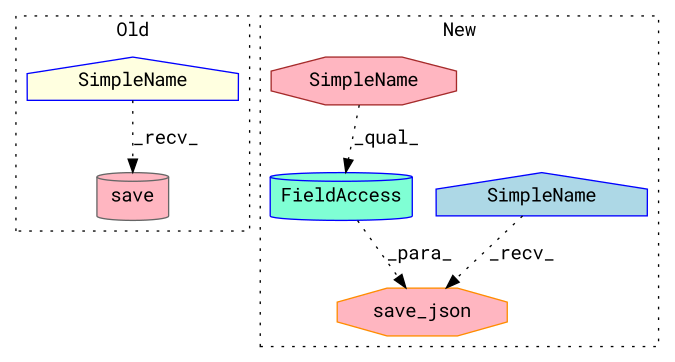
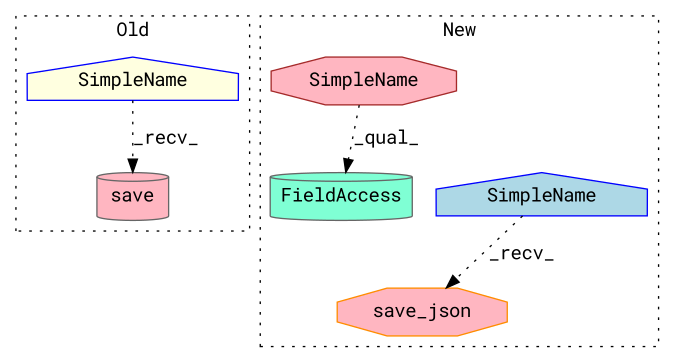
node "FieldAccess": color blue -> gray40
edge "FieldAccess" -> "save_json": removed, label "_para_"
